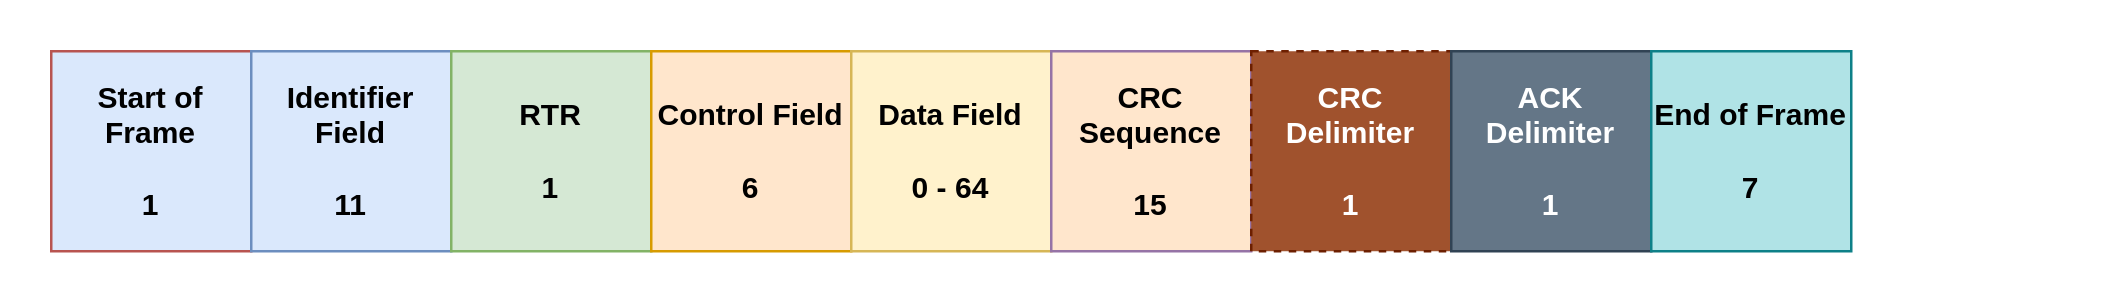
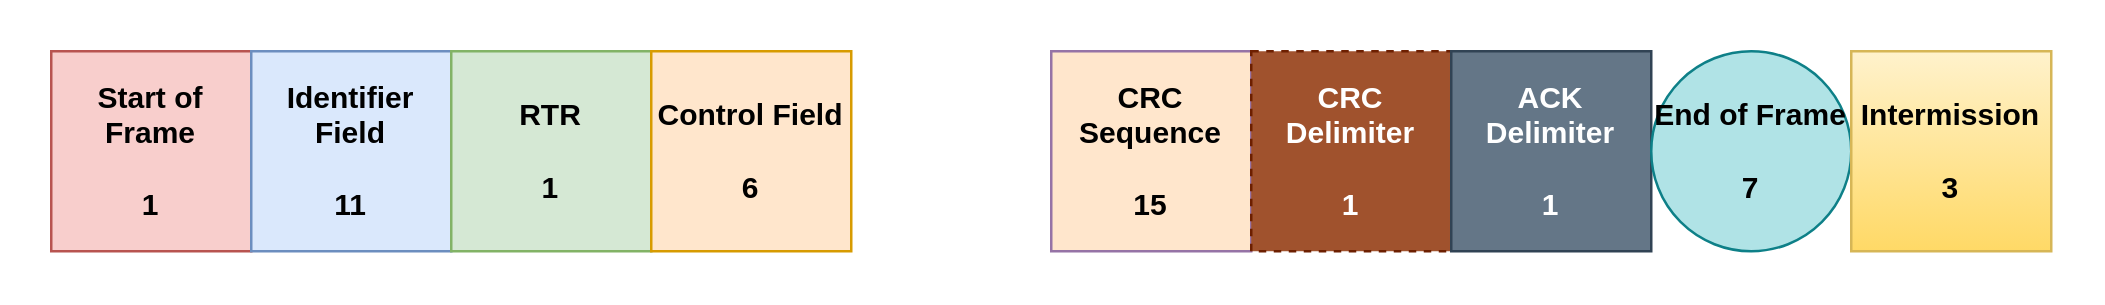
node "Start of Frame 1": fillcolor #dae8fc -> #f8cecc
node "Data Field 0 - 64": removed
node "End of Frame 7": shape rectangle -> ellipse
node "Intermission 3": added
